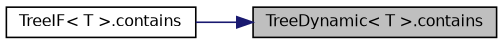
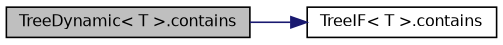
edge "TreeIF< T >.contains" -> "TreeDynamic< T >.contains": reversed
